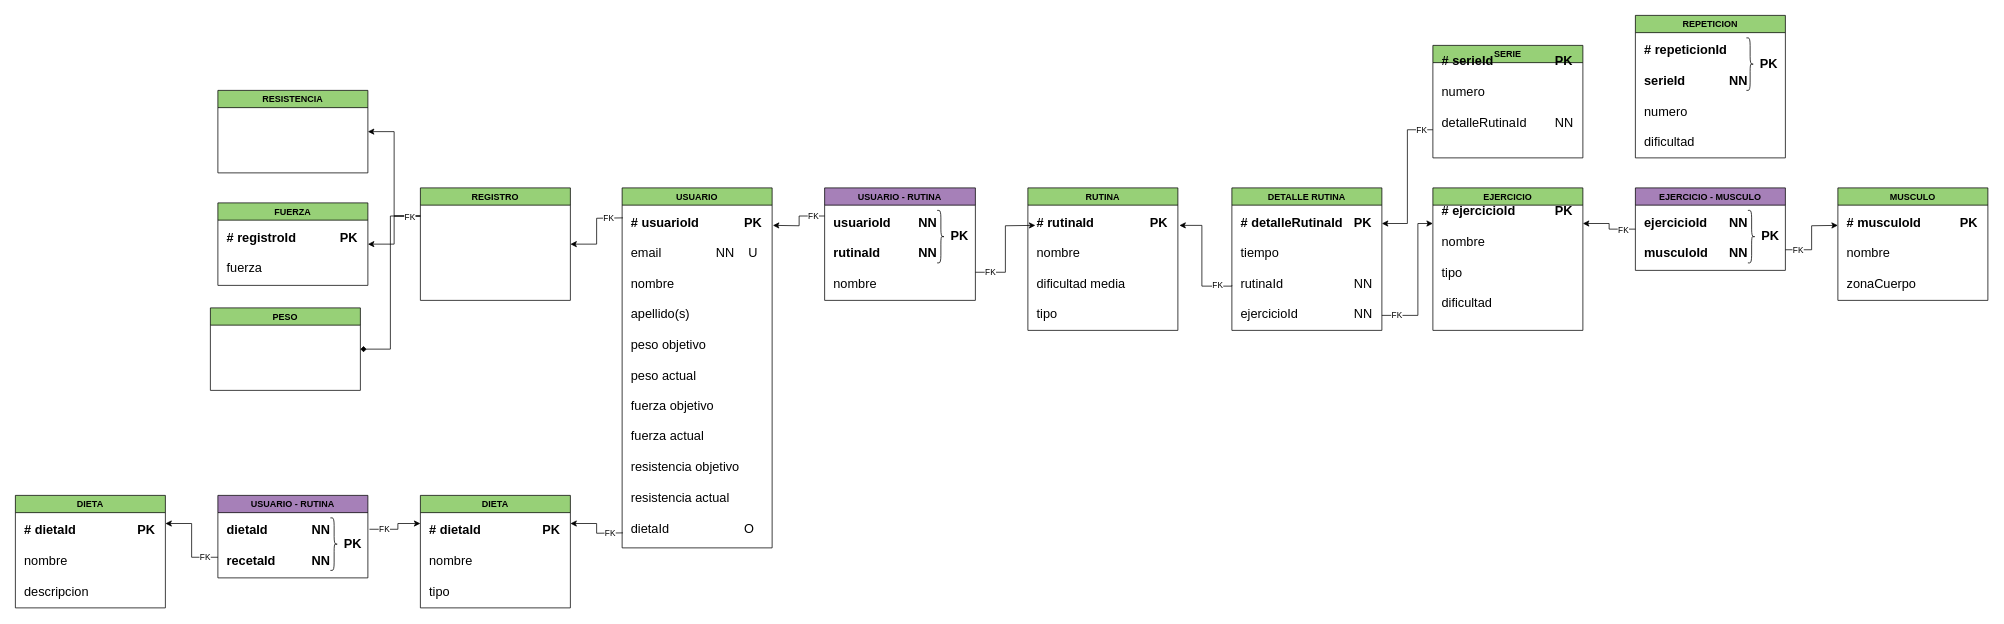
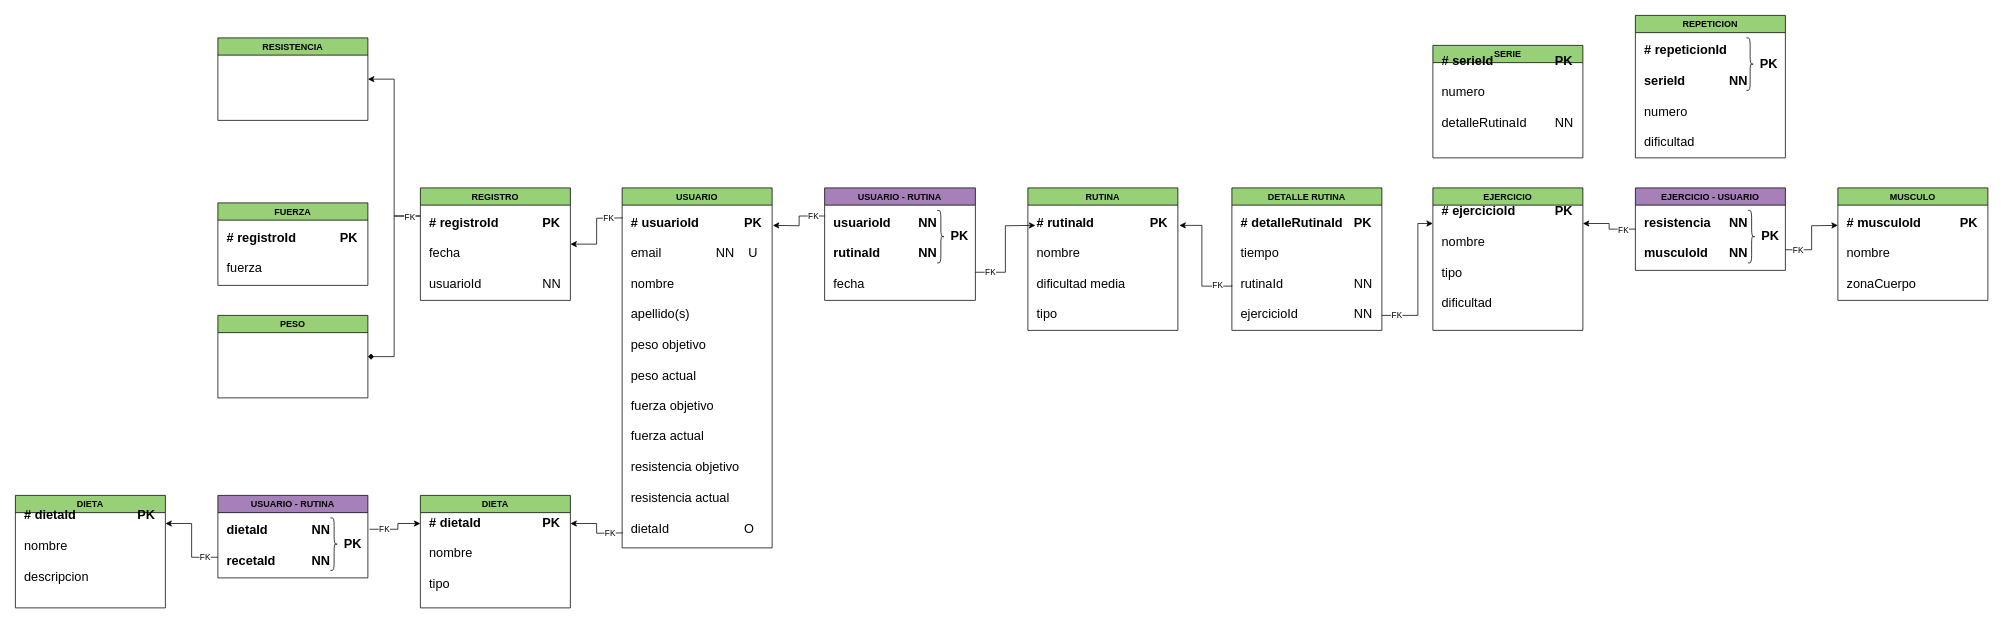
node "RESISTENCIA": moved (293, 132) -> (293, 79)
edge "SERIE" -> "DETALLE RUTINA": removed, label "FK"
node "EJERCICIO - MUSCULO": label "EJERCICIO - MUSCULO" -> "EJERCICIO - USUARIO"
node "ejercicioId NN musculoId NN": label "ejercicioId NN musculoId NN" -> "resistencia NN musculoId NN"
node "usuarioId NN rutinaId NN nombre": label "usuarioId NN rutinaId NN nombre" -> "usuarioId NN rutinaId NN fecha"
edge "REGISTRO" -> "FUERZA": removed
node "# registroId PK fecha usuarioId NN": added
node "PESO": moved (285, 349) -> (293, 357)
node "# dietaId PK nombre descripcion": moved (90, 559) -> (90, 544)
node "# dietaId PK nombre tipo": moved (495, 559) -> (495, 552)
